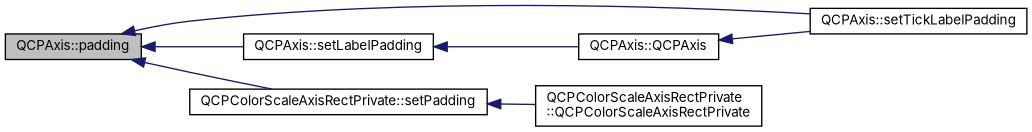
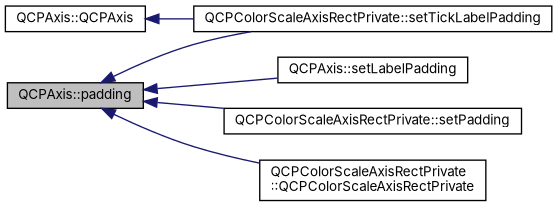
node "QCPAxis::setTickLabelPadding": label "QCPAxis::setTickLabelPadding" -> "QCPColorScaleAxisRectPrivate::setTickLabelPadding"
edge "QCPAxis::QCPAxis" -> "QCPAxis::setLabelPadding": removed
edge "QCPColorScaleAxisRectPrivate ::QCPColorScaleAxisRectPrivate" -> "QCPColorScaleAxisRectPrivate::setPadding": now "QCPColorScaleAxisRectPrivate ::QCPColorScaleAxisRectPrivate" -> "QCPAxis::padding"
